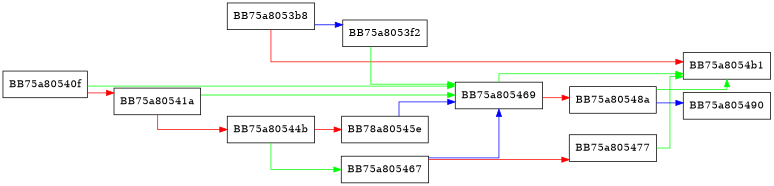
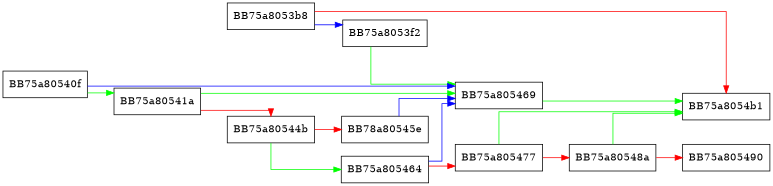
edge "BB75a80540f" -> "BB75a805469": color green -> blue
edge "BB75a80540f" -> "BB75a80541a": color red -> green
edge "BB75a805469" -> "BB75a80548a": now "BB75a805477" -> "BB75a80548a"
edge "BB75a80548a" -> "BB75a805490": color blue -> red
node "BB75a805467": label "BB75a805467" -> "BB75a805464"
